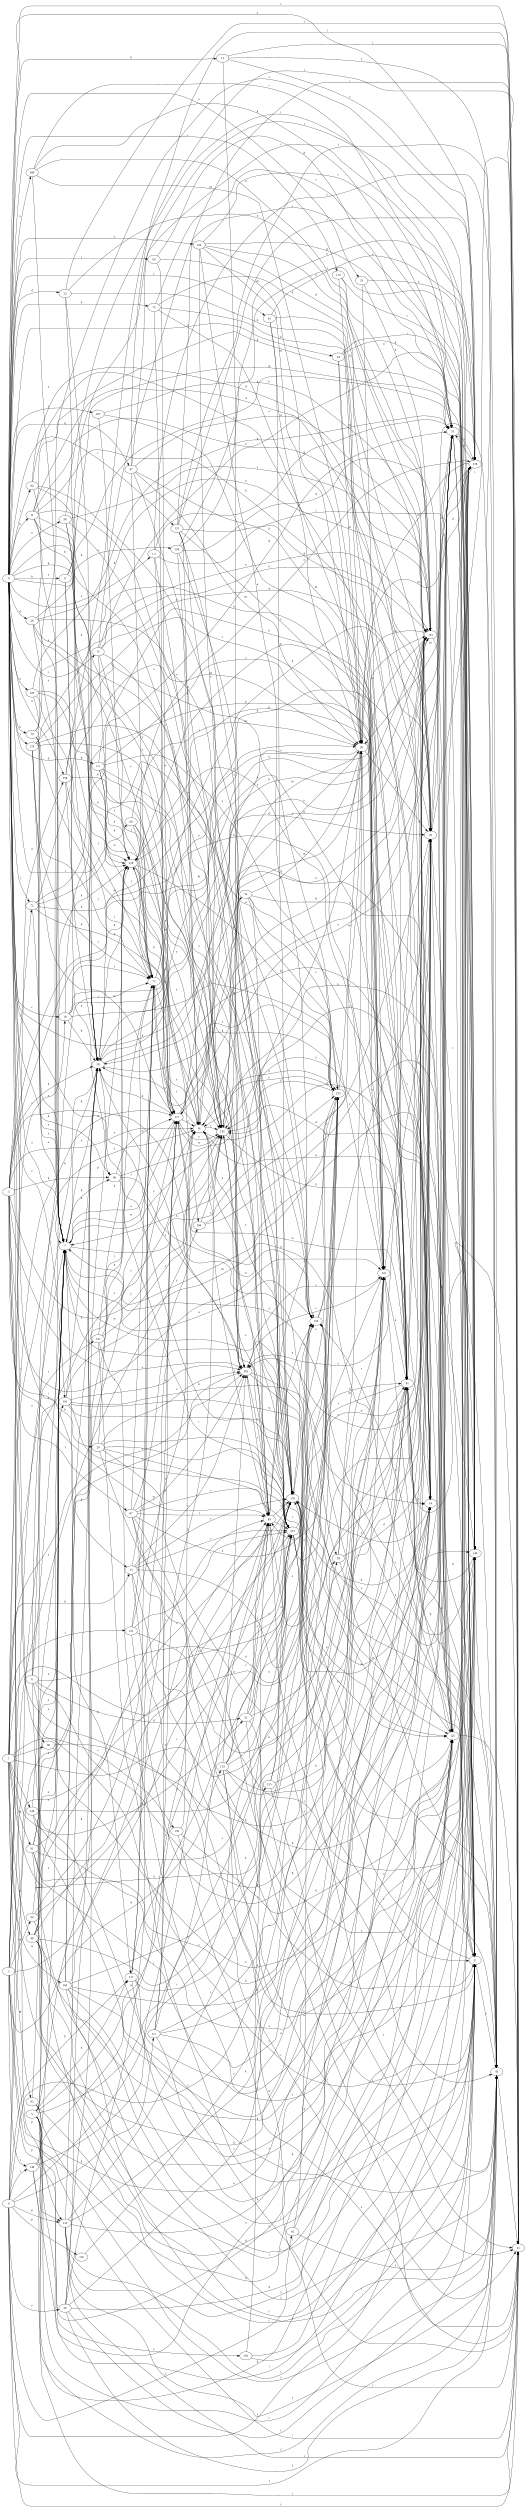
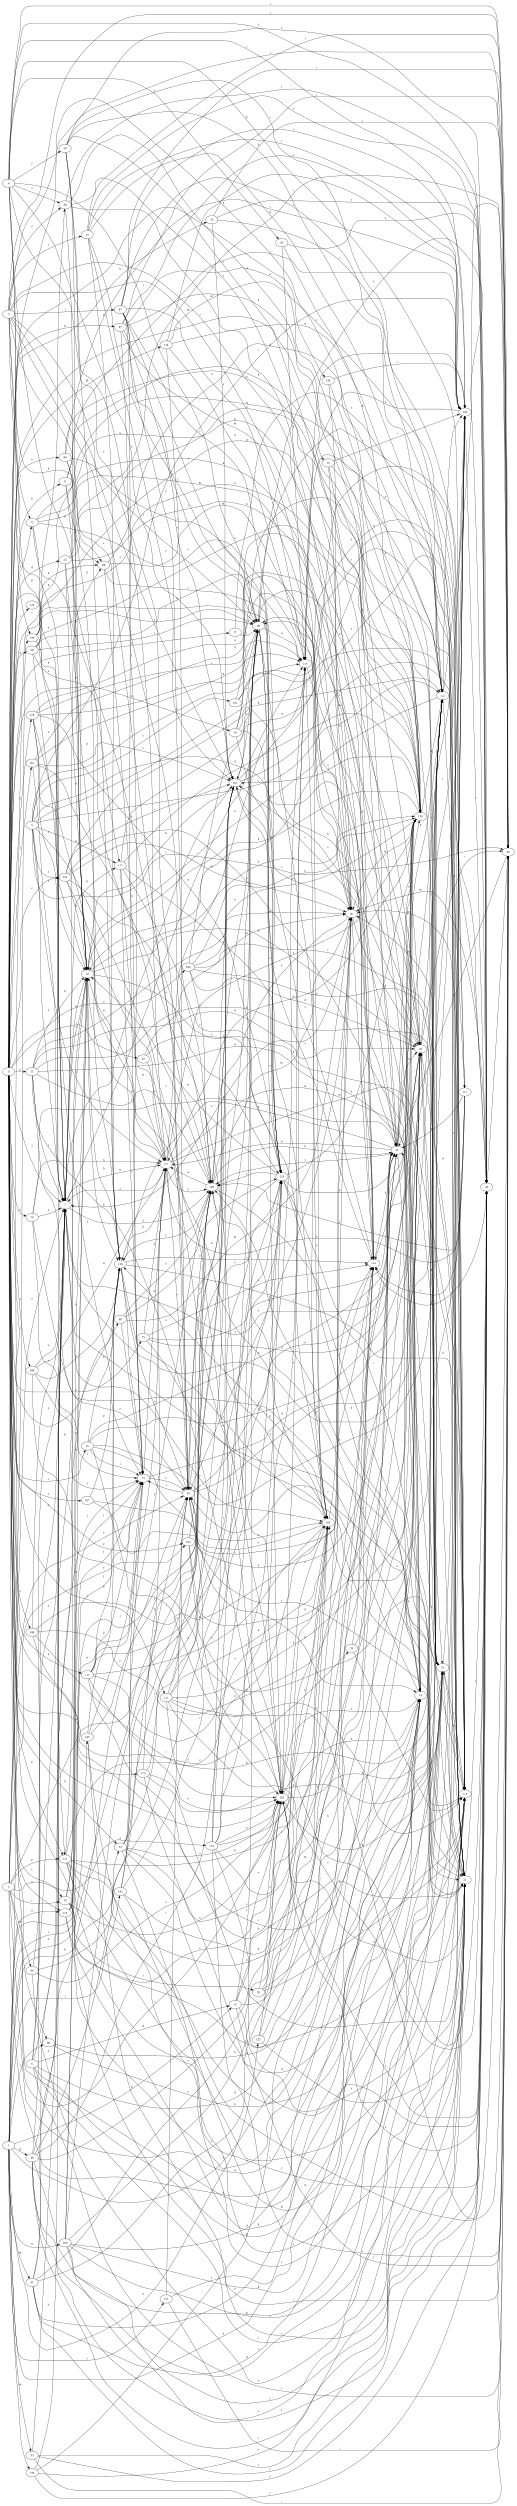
edge "38" -> "58": added, label "h"
node "128": added
node "57": added
edge "89" -> "103": added, label "n"
edge "115" -> "125": reversed
node "116": removed
